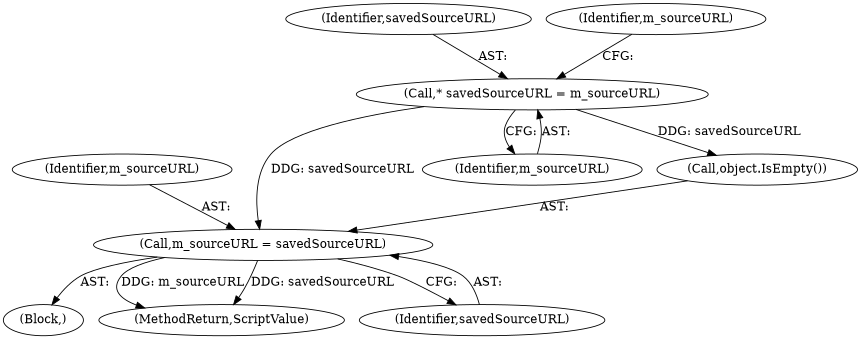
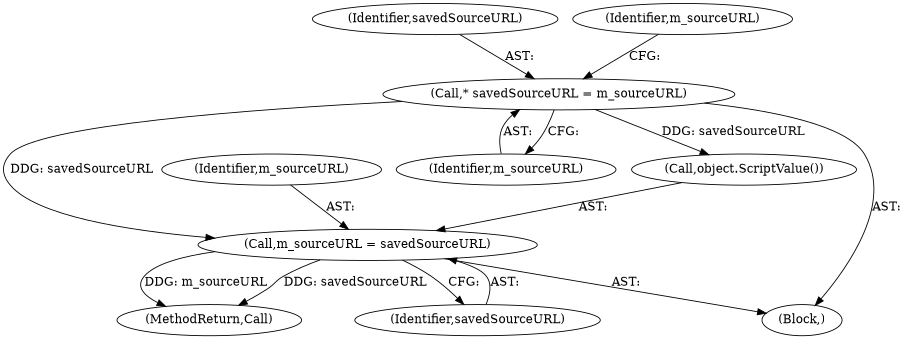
edge "(Call,* savedSourceURL = m_sourceURL)" -> "(Block,)": added, label "AST:"
node "(Call,object.IsEmpty())": label "(Call,object.IsEmpty())" -> "(Call,object.ScriptValue())"
node "(MethodReturn,ScriptValue)": label "(MethodReturn,ScriptValue)" -> "(MethodReturn,Call)"
